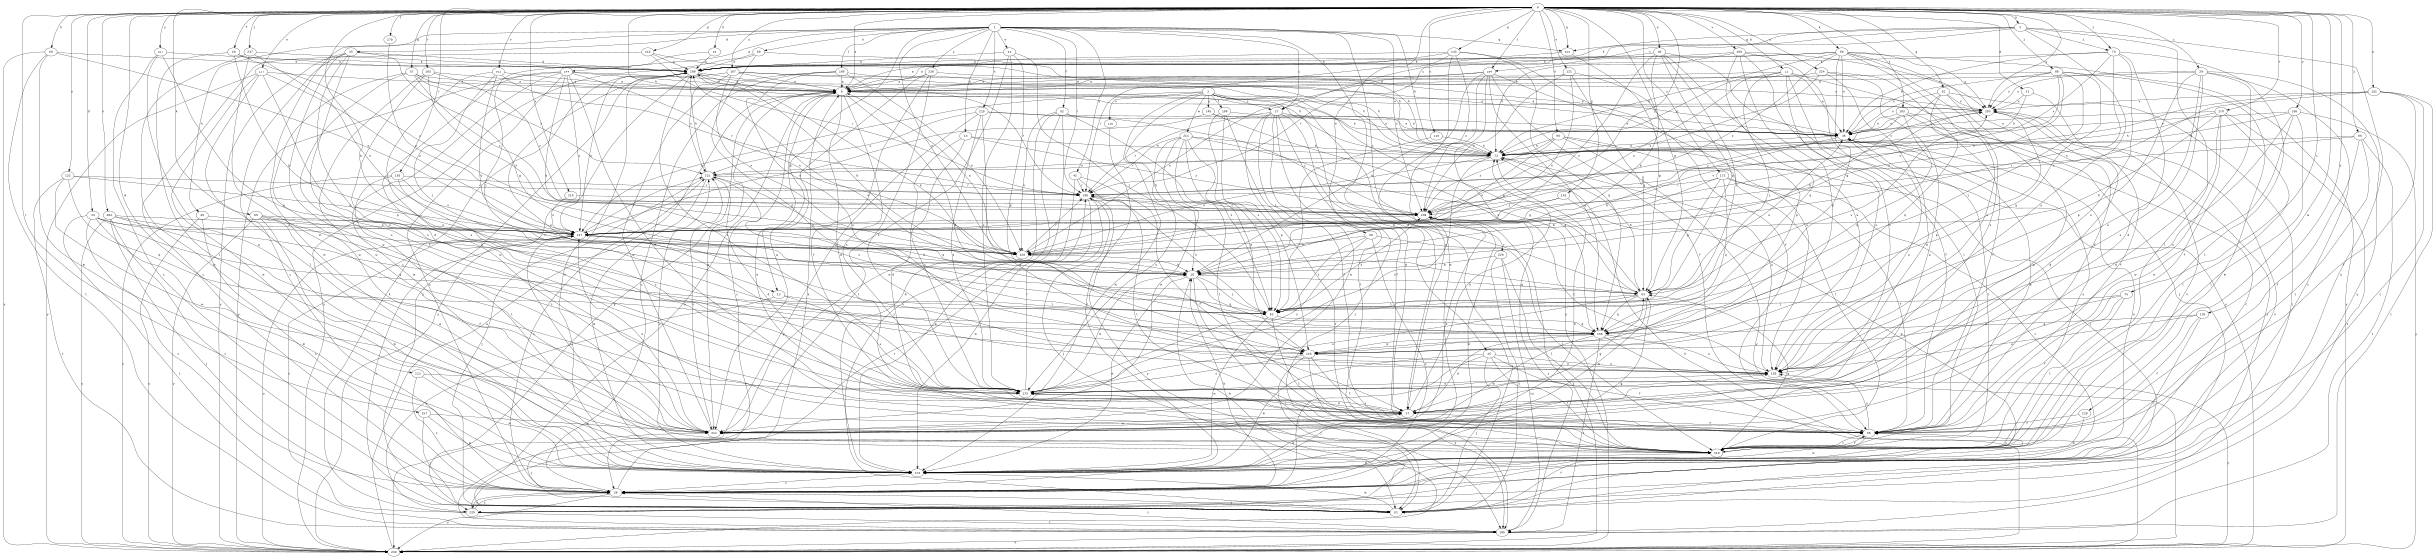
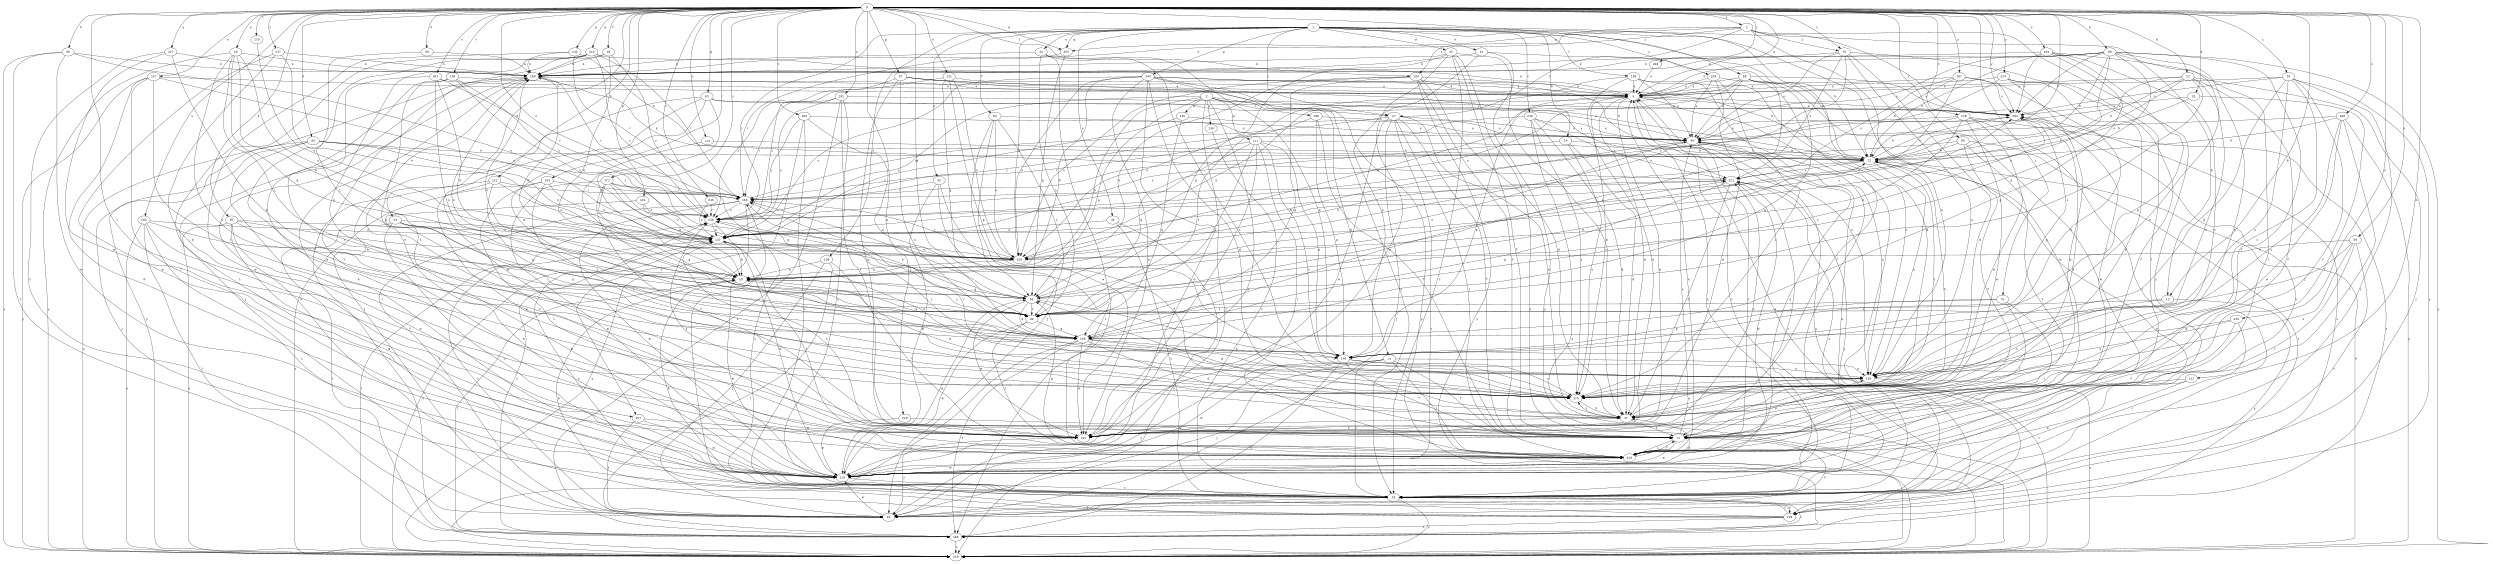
node "238": added
edge "1" -> "166": removed, label "r"
edge "100" -> "137": removed, label "o"
edge "52" -> "119": now "172" -> "119"
edge "183" -> "91": now "183" -> "157"
